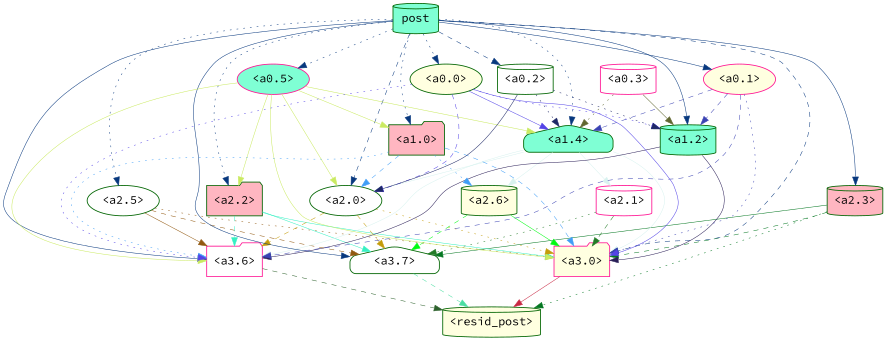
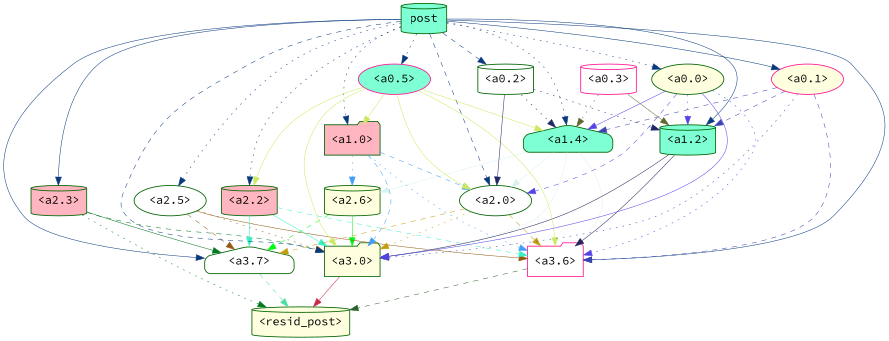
node "<a2.2>": shape folder -> cylinder
node "<a2.1>": removed
node "<a3.0>": color deeppink -> darkgreen
